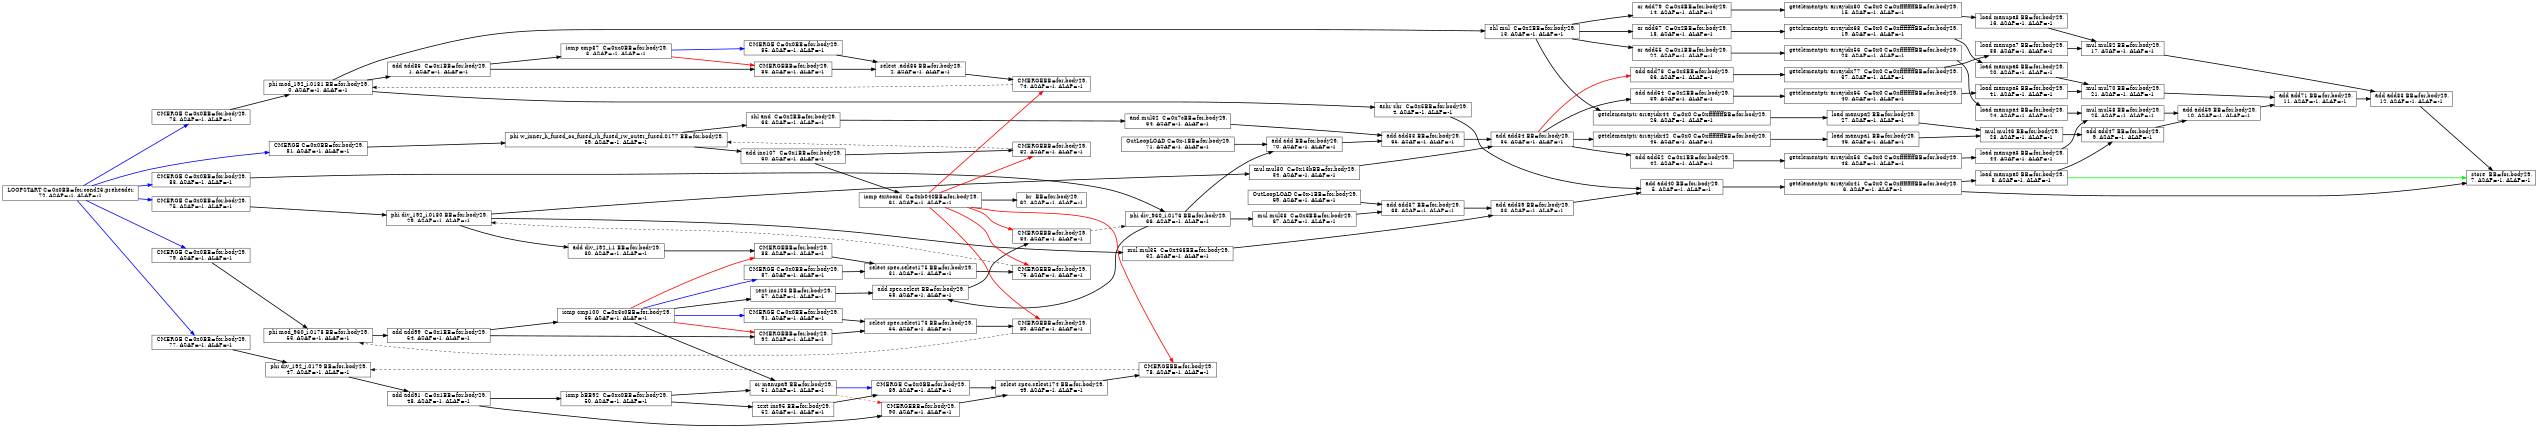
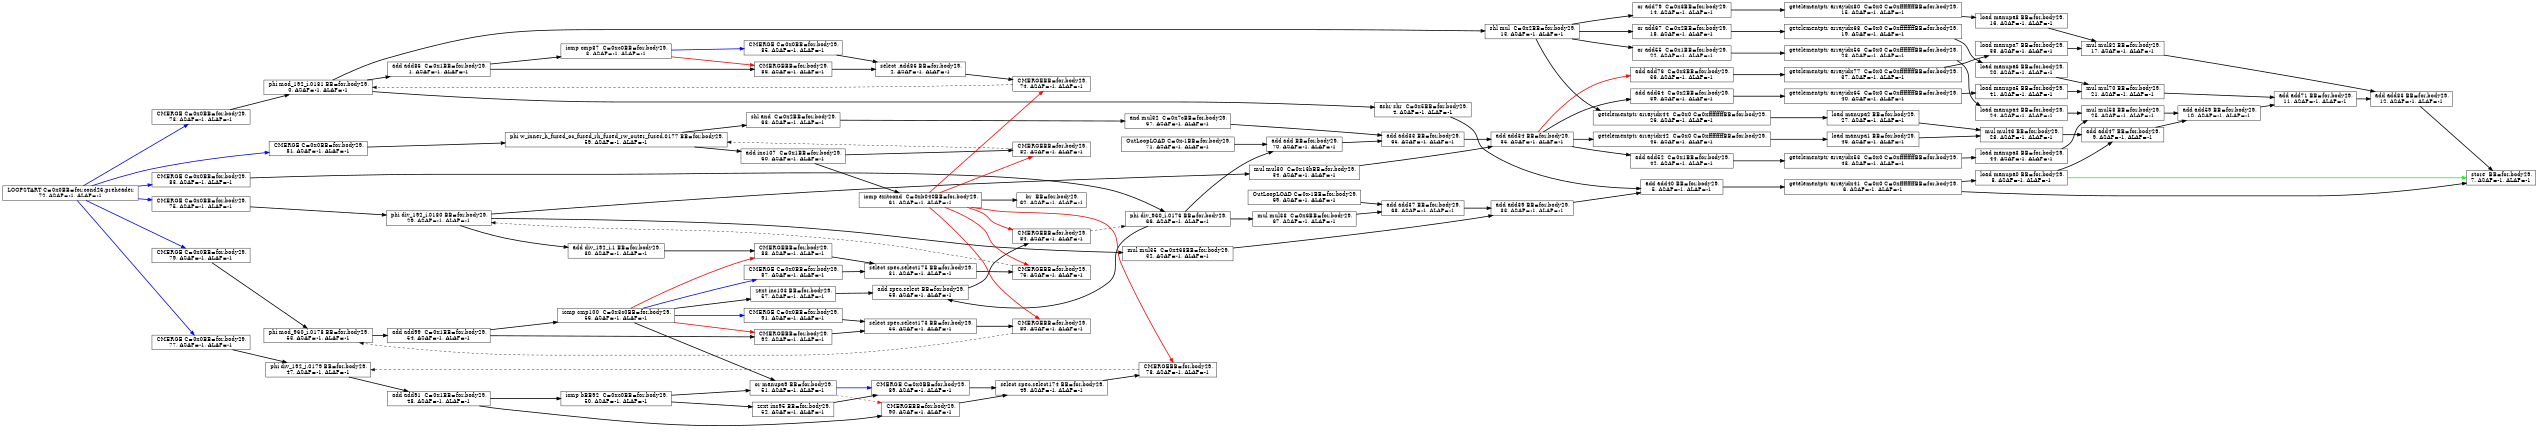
node "and mul32  C=0x7cBB=for.body29, 64, ASAP=-1, ALAP=-1": label "and mul32  C=0x7cBB=for.body29, 64, ASAP=-1, ALAP=-1" -> "and mul32  C=0x7cBB=for.body29, 67, ASAP=-1, ALAP=-1"
